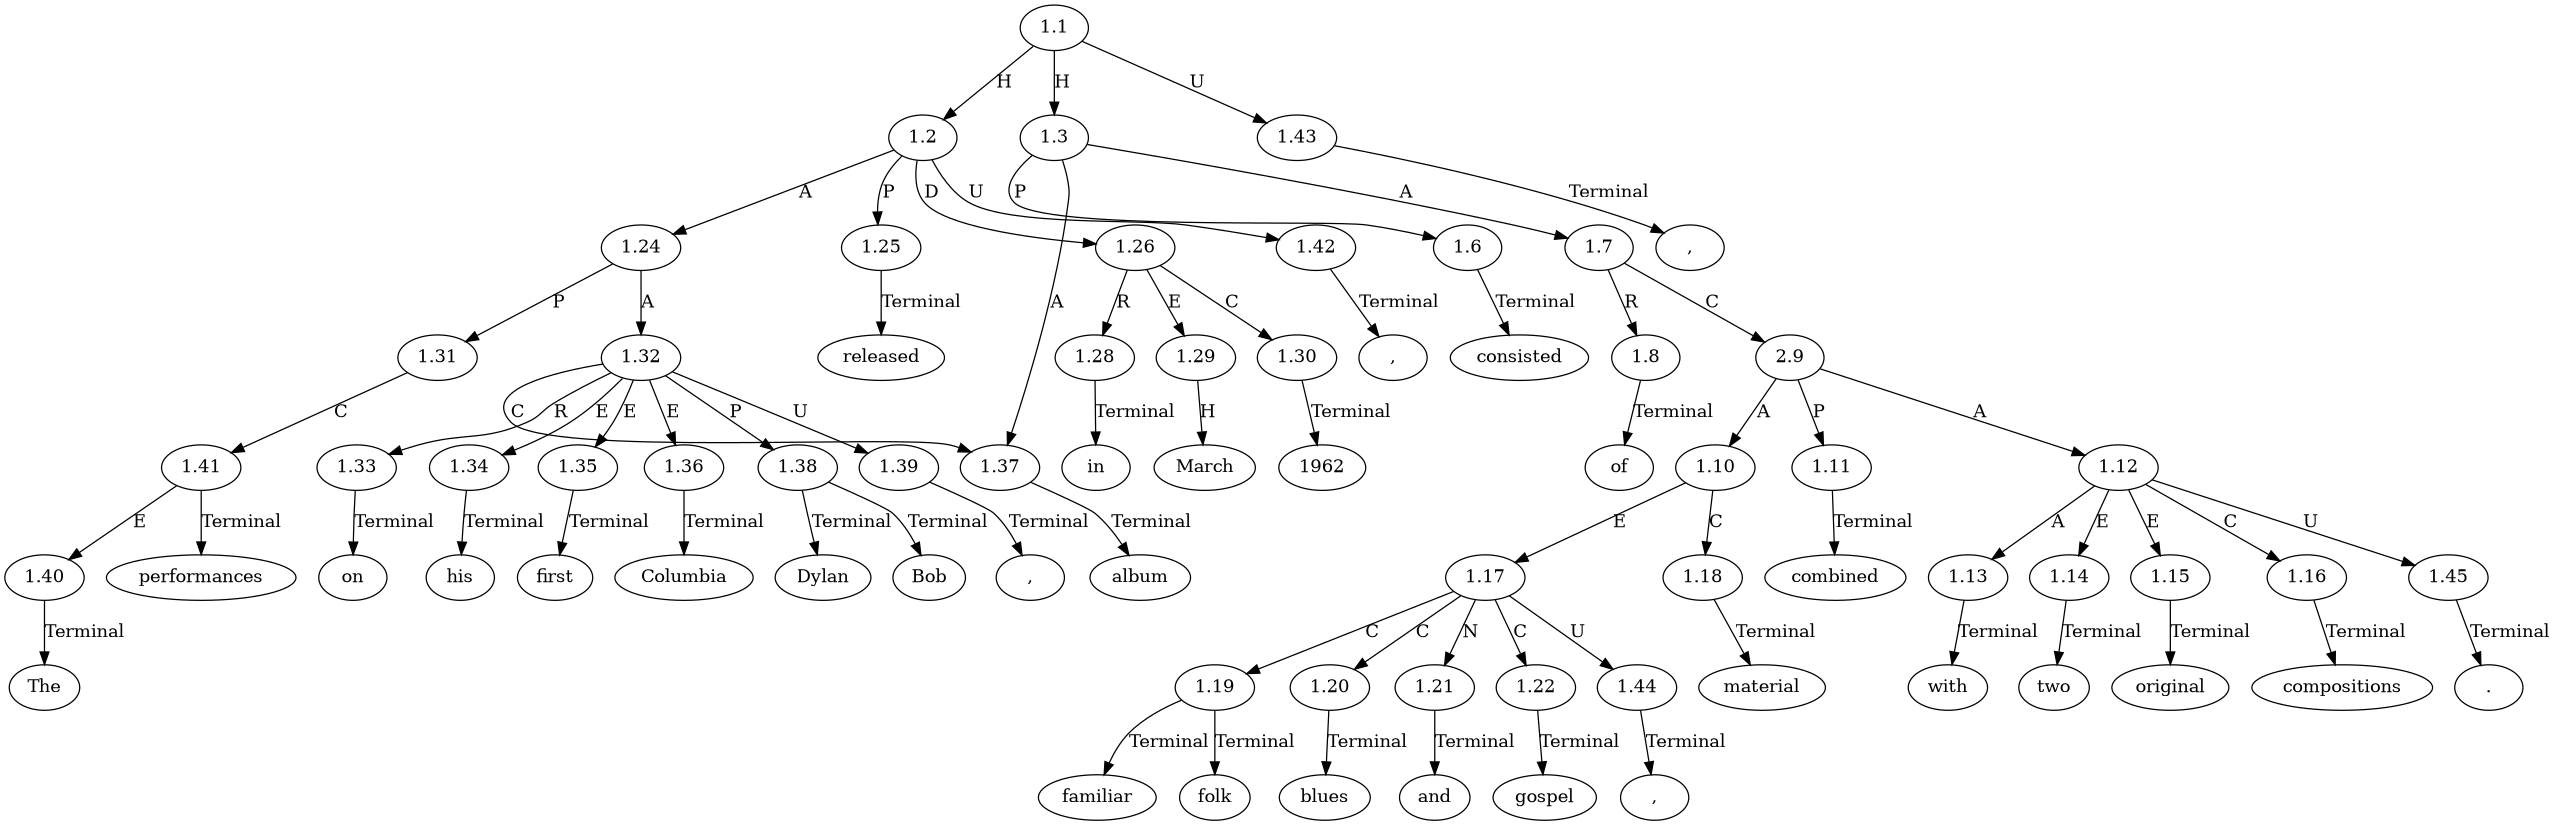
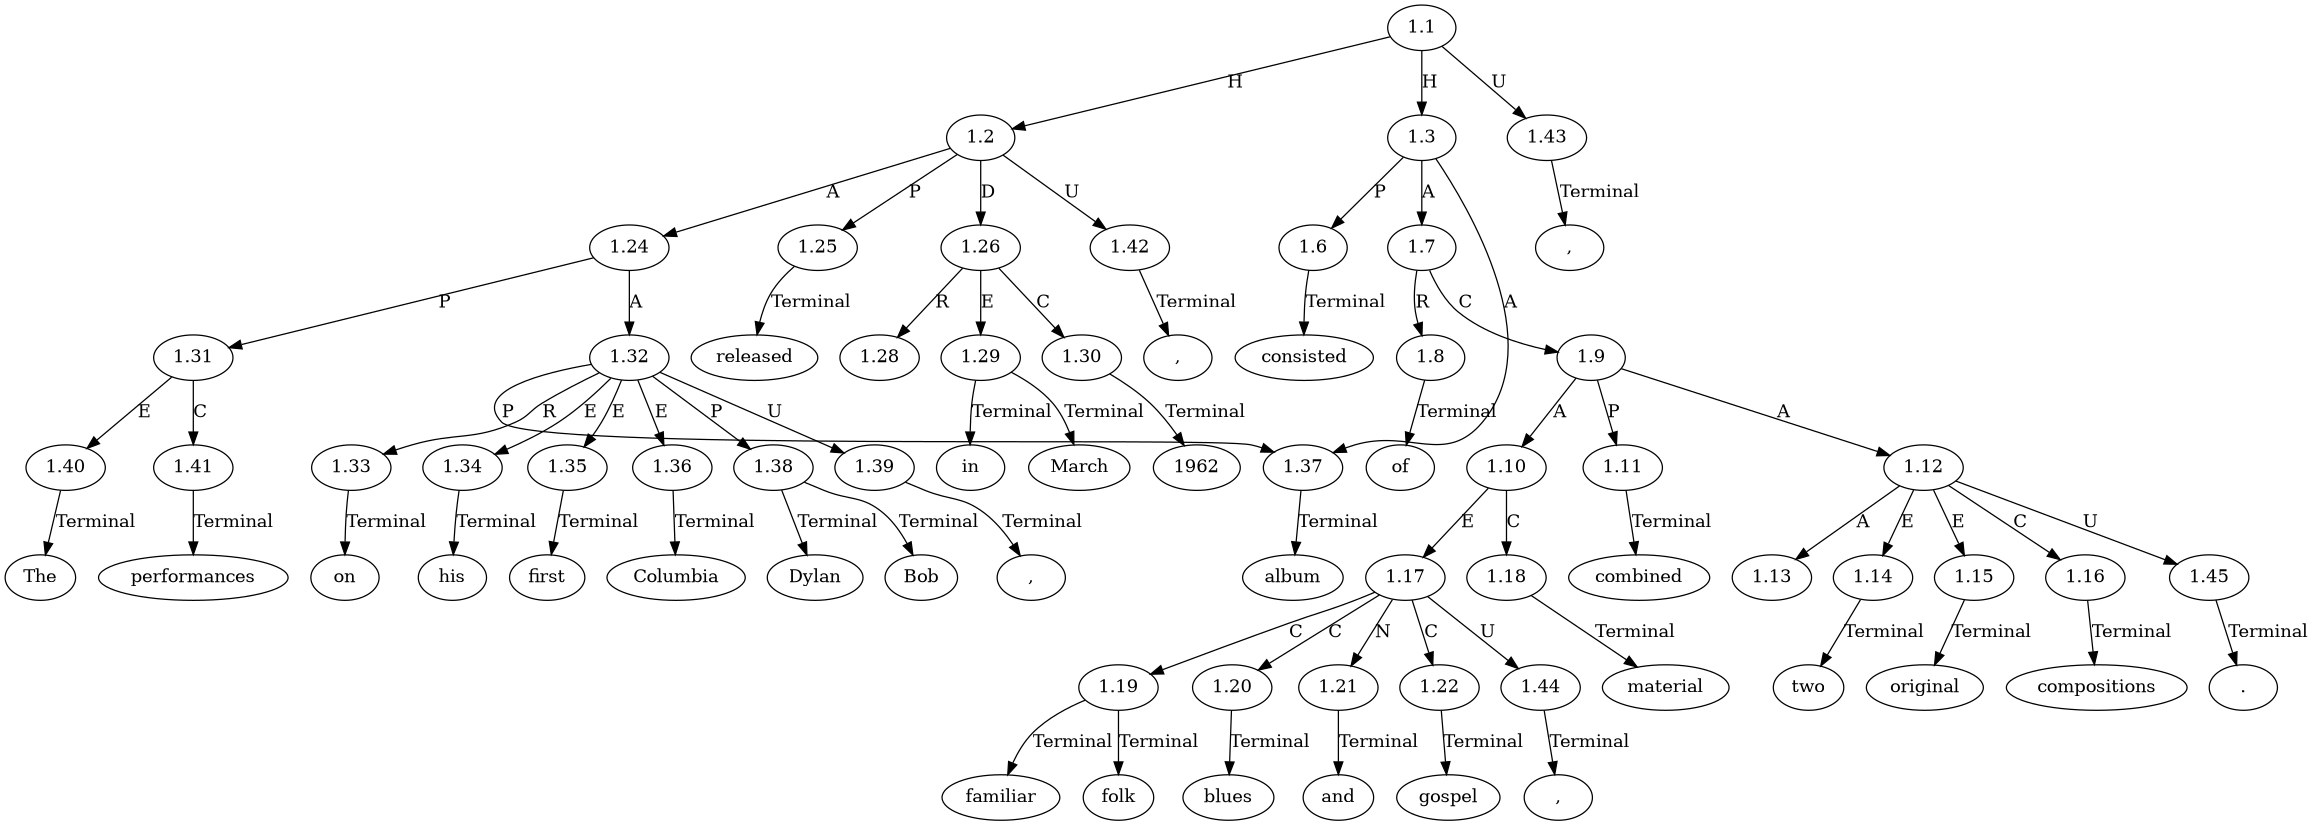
node "2.9": label "2.9" -> "1.9"
edge "1.28" -> "in": now "1.29" -> "in"
edge "1.32" -> "1.37": label "C" -> "P"
edge "1.29" -> "March": label "H" -> "Terminal"
edge "1.41" -> "1.40": now "1.31" -> "1.40"
node "with": removed
